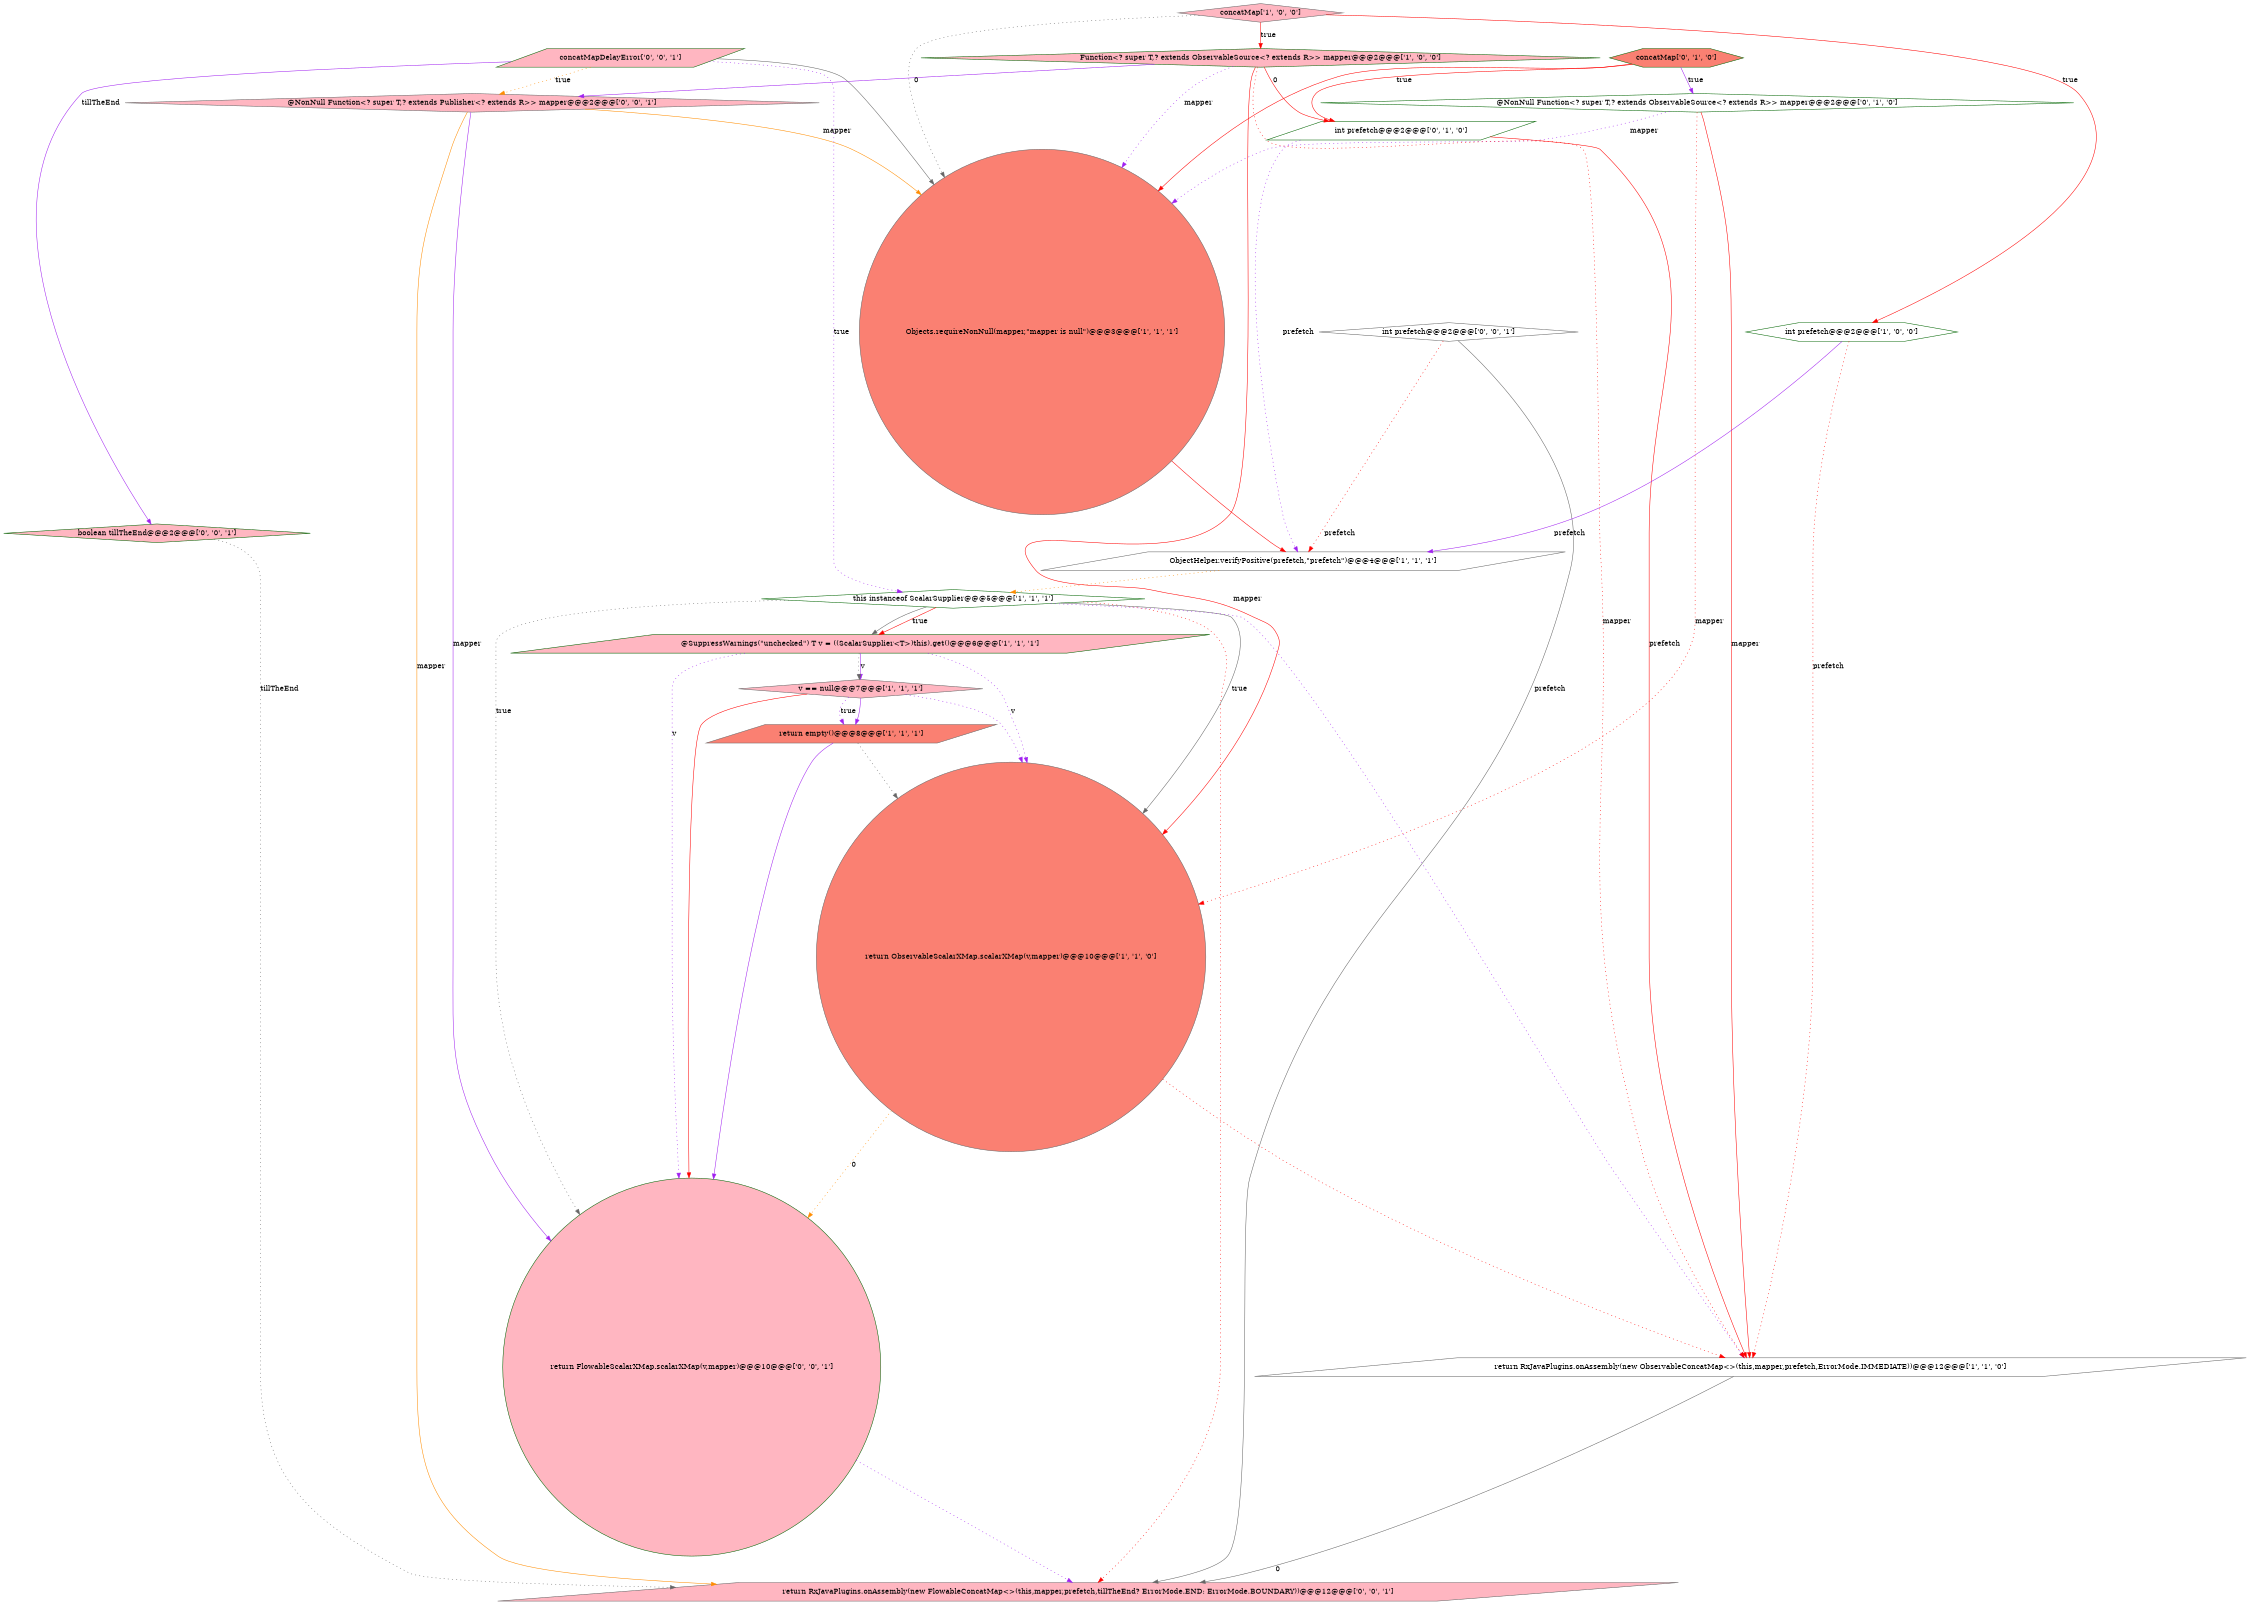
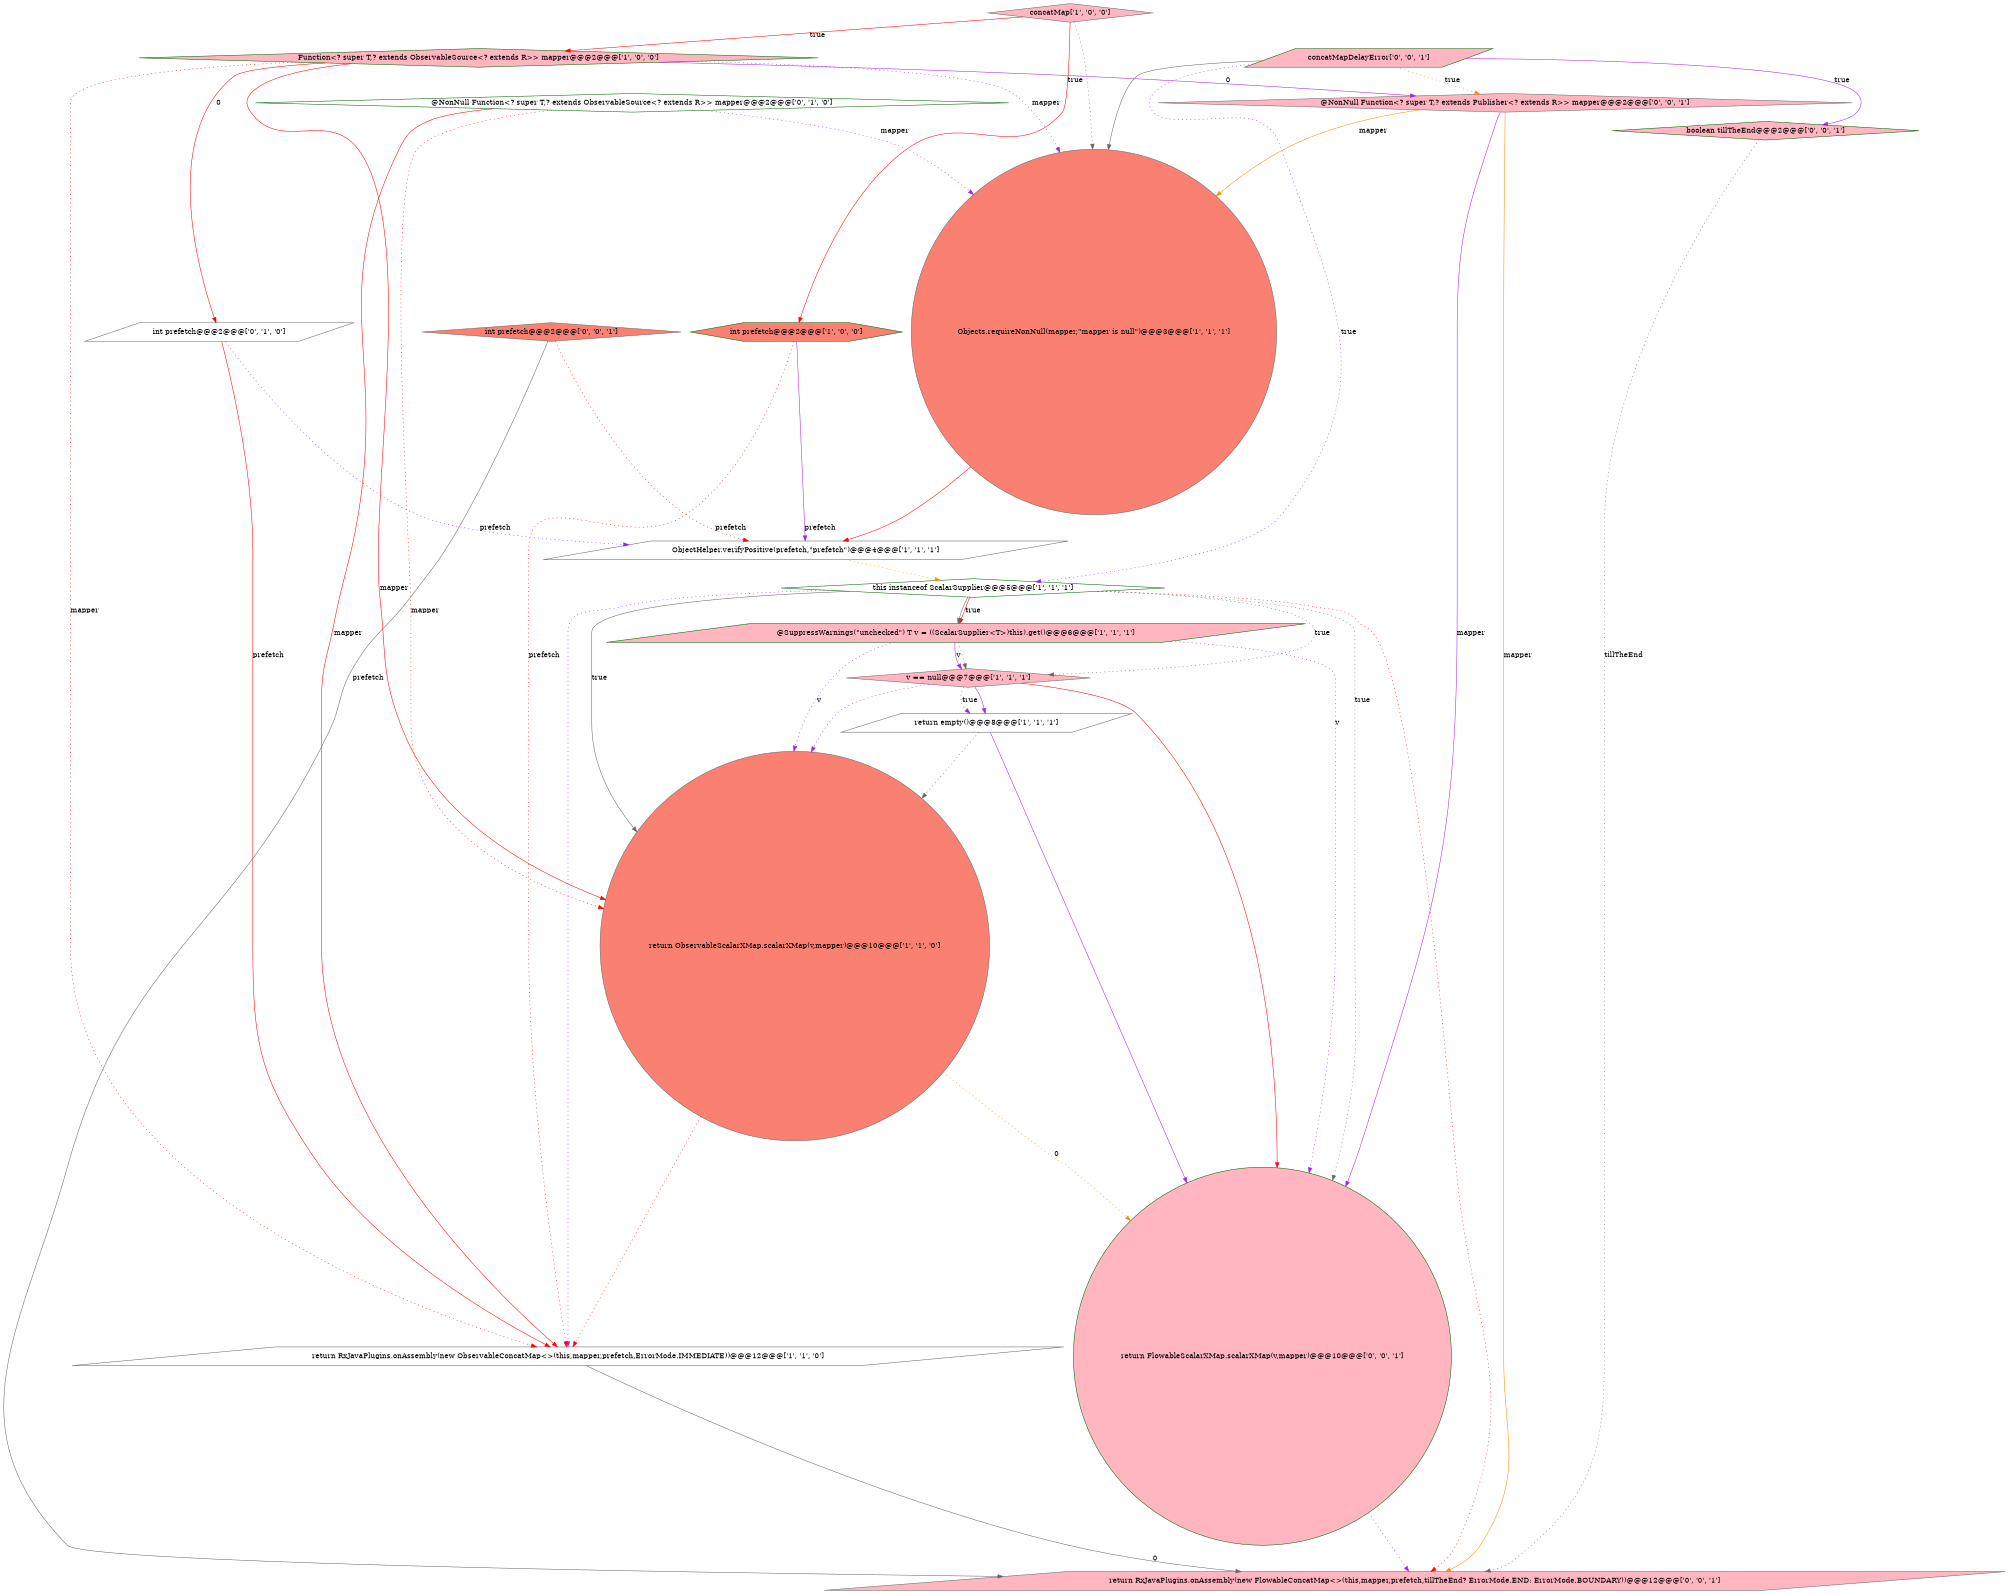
node "concatMap['0', '1', '0']": removed
edge "concatMapDelayError['0', '0', '1']" -> "boolean tillTheEnd@@@2@@@['0', '0', '1']": label "tillTheEnd" -> "true"
node "int prefetch@@@2@@@['0', '1', '0']": color darkgreen -> gray40
node "int prefetch@@@2@@@['0', '0', '1']": fillcolor white -> salmon
node "int prefetch@@@2@@@['1', '0', '0']": fillcolor white -> salmon
edge "this instanceof ScalarSupplier@@@5@@@['1', '1', '1']" -> "v == null@@@7@@@['1', '1', '1']": added, label "true"
node "return empty()@@@8@@@['1', '1', '1']": fillcolor salmon -> white
